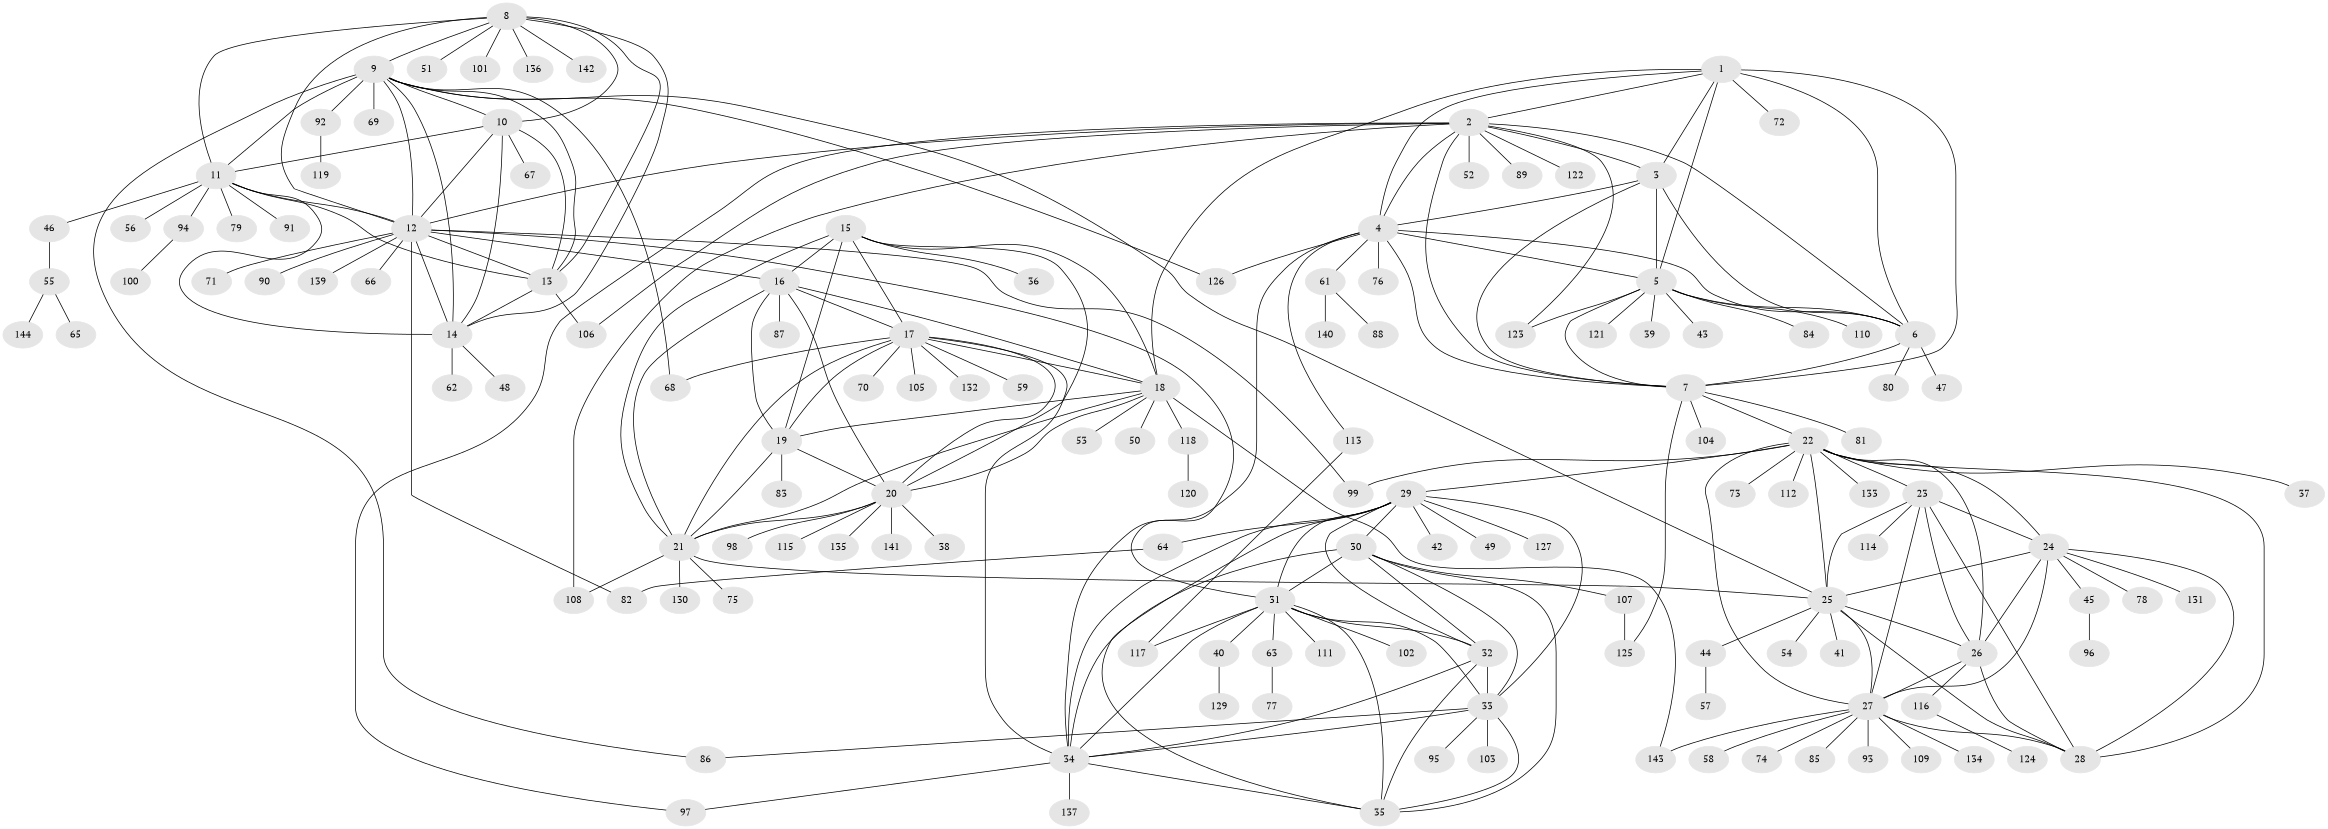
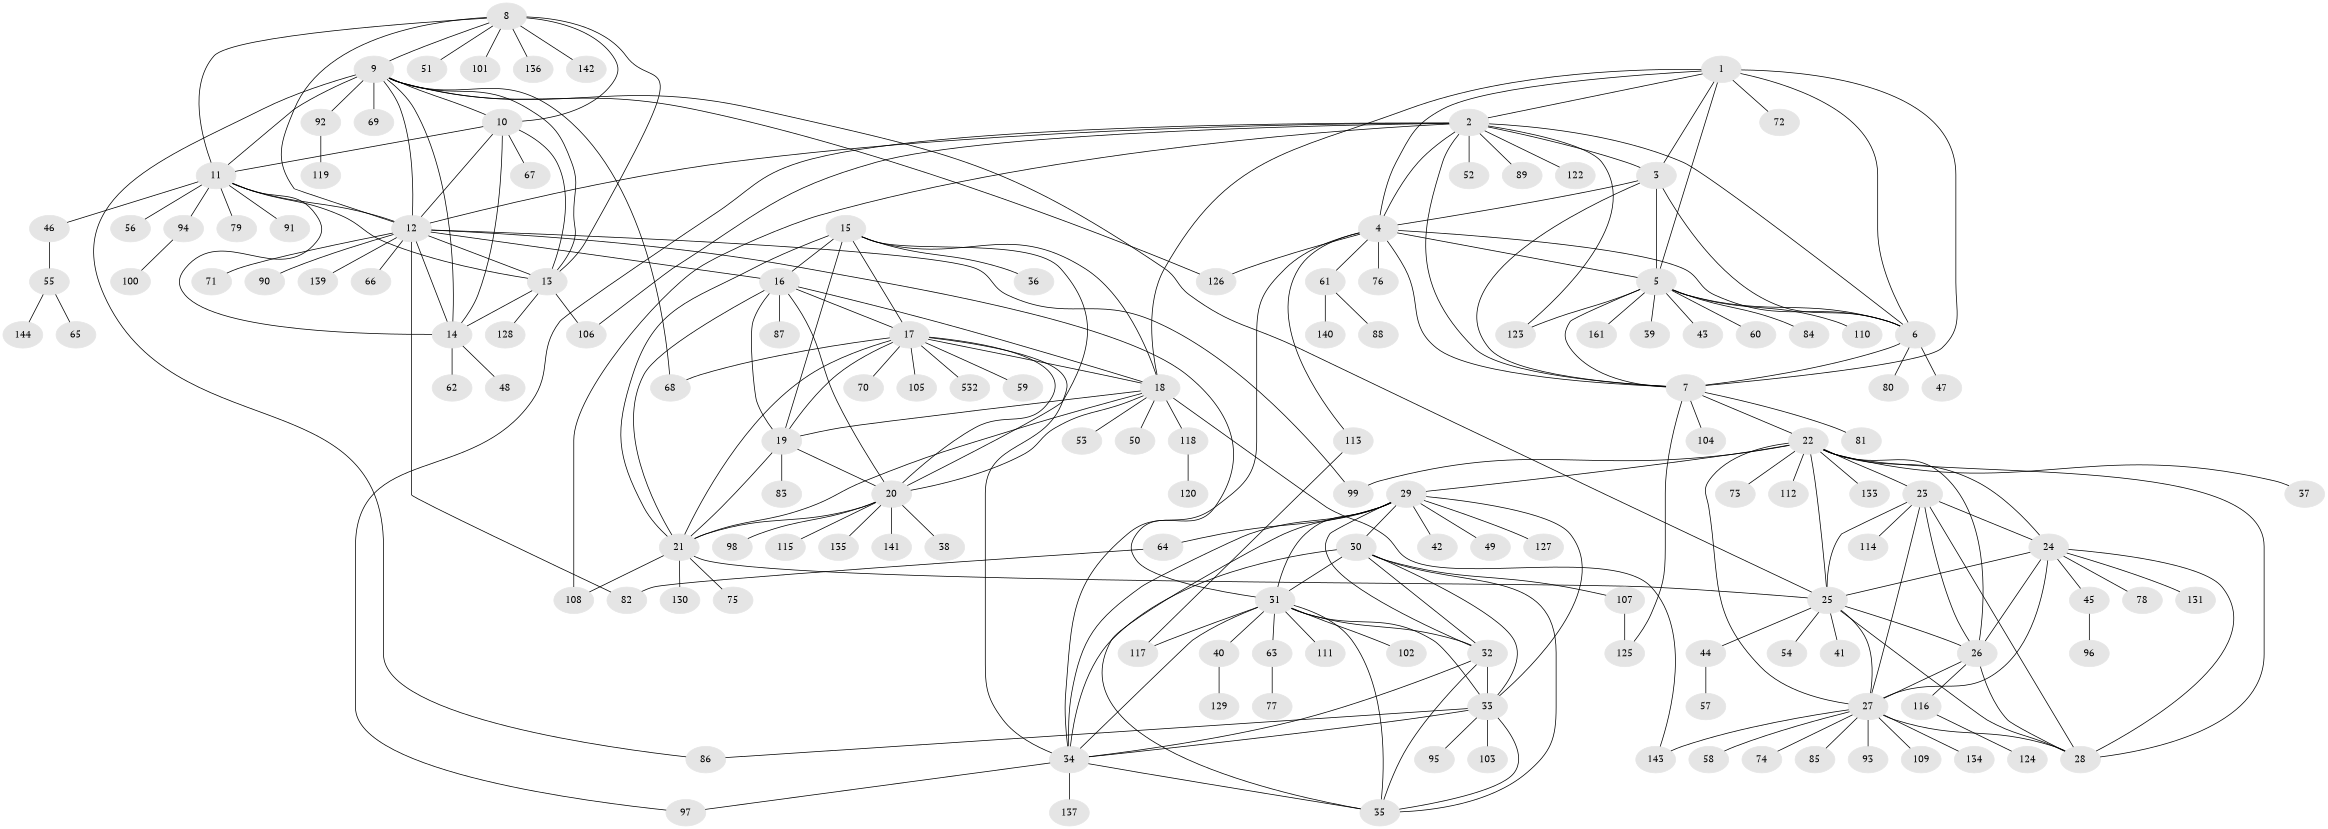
edge "8" -- "14": removed
node "128": added
node "121": label "121" -> "161"
node "60": added
node "132": label "132" -> "532"
